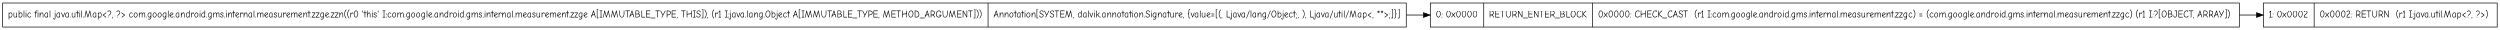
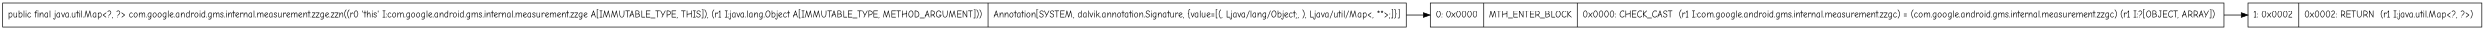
node "0: 0x0000": text "RETURN_ENTER_BLOCK" -> "MTH_ENTER_BLOCK"
